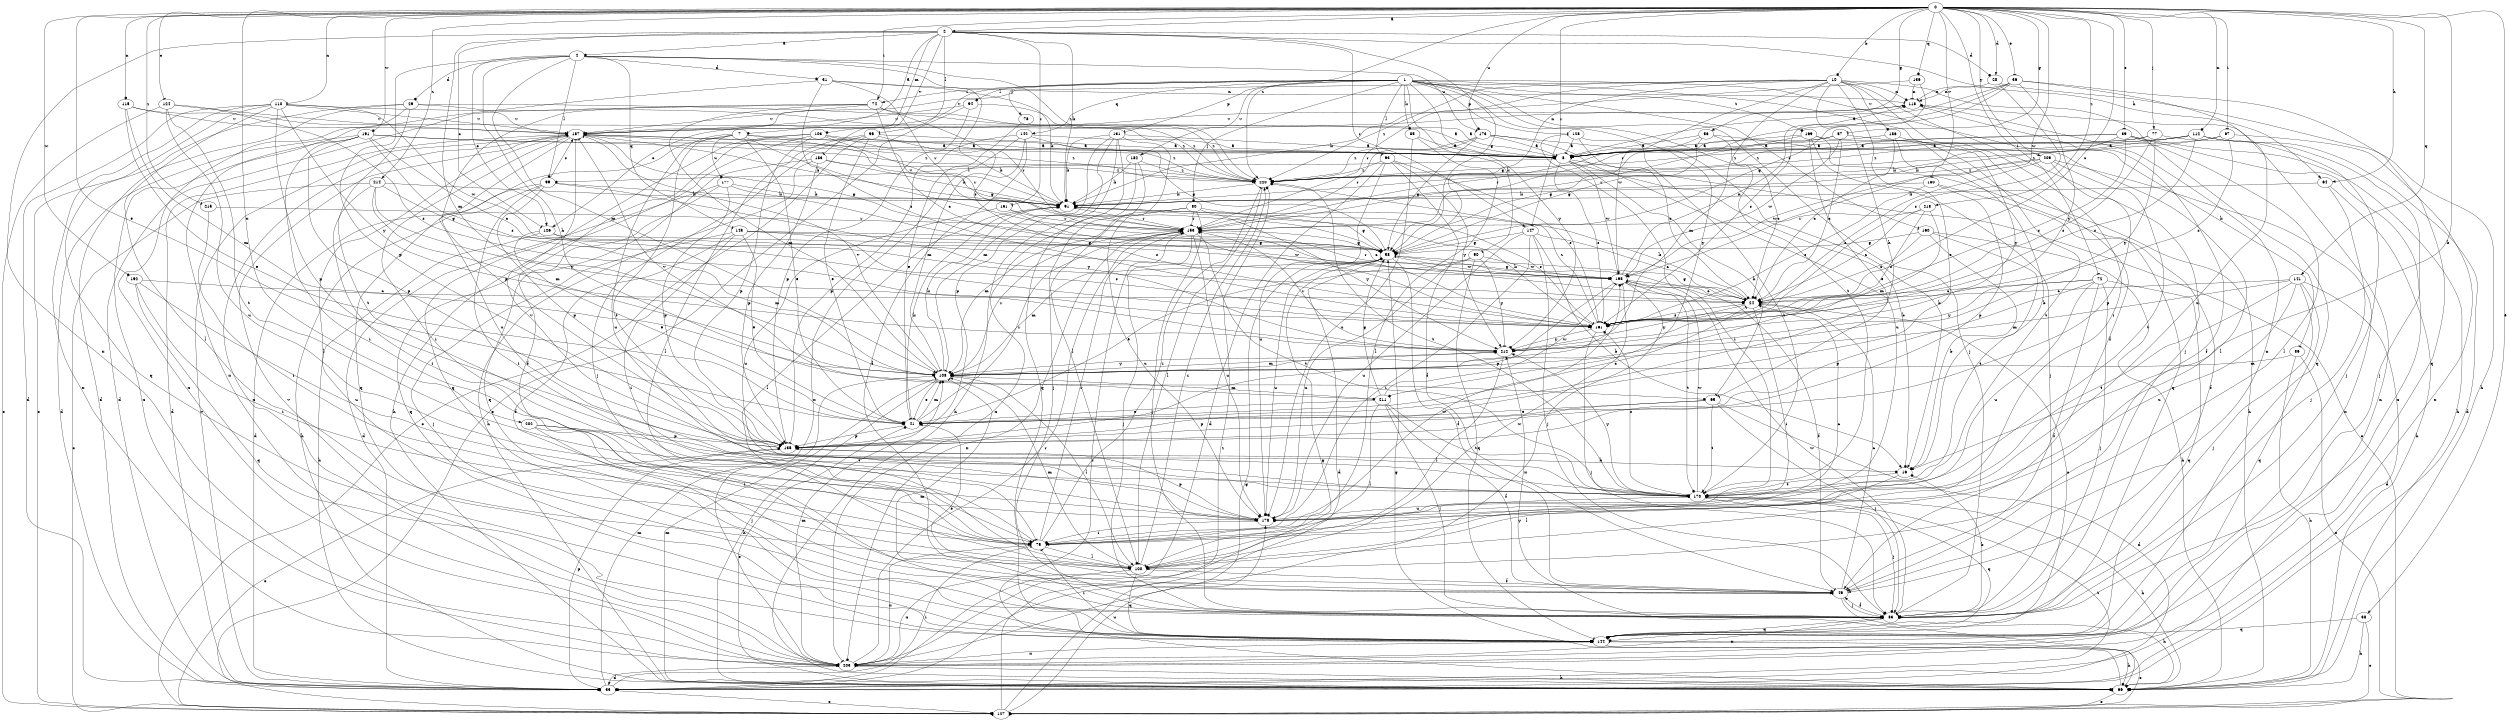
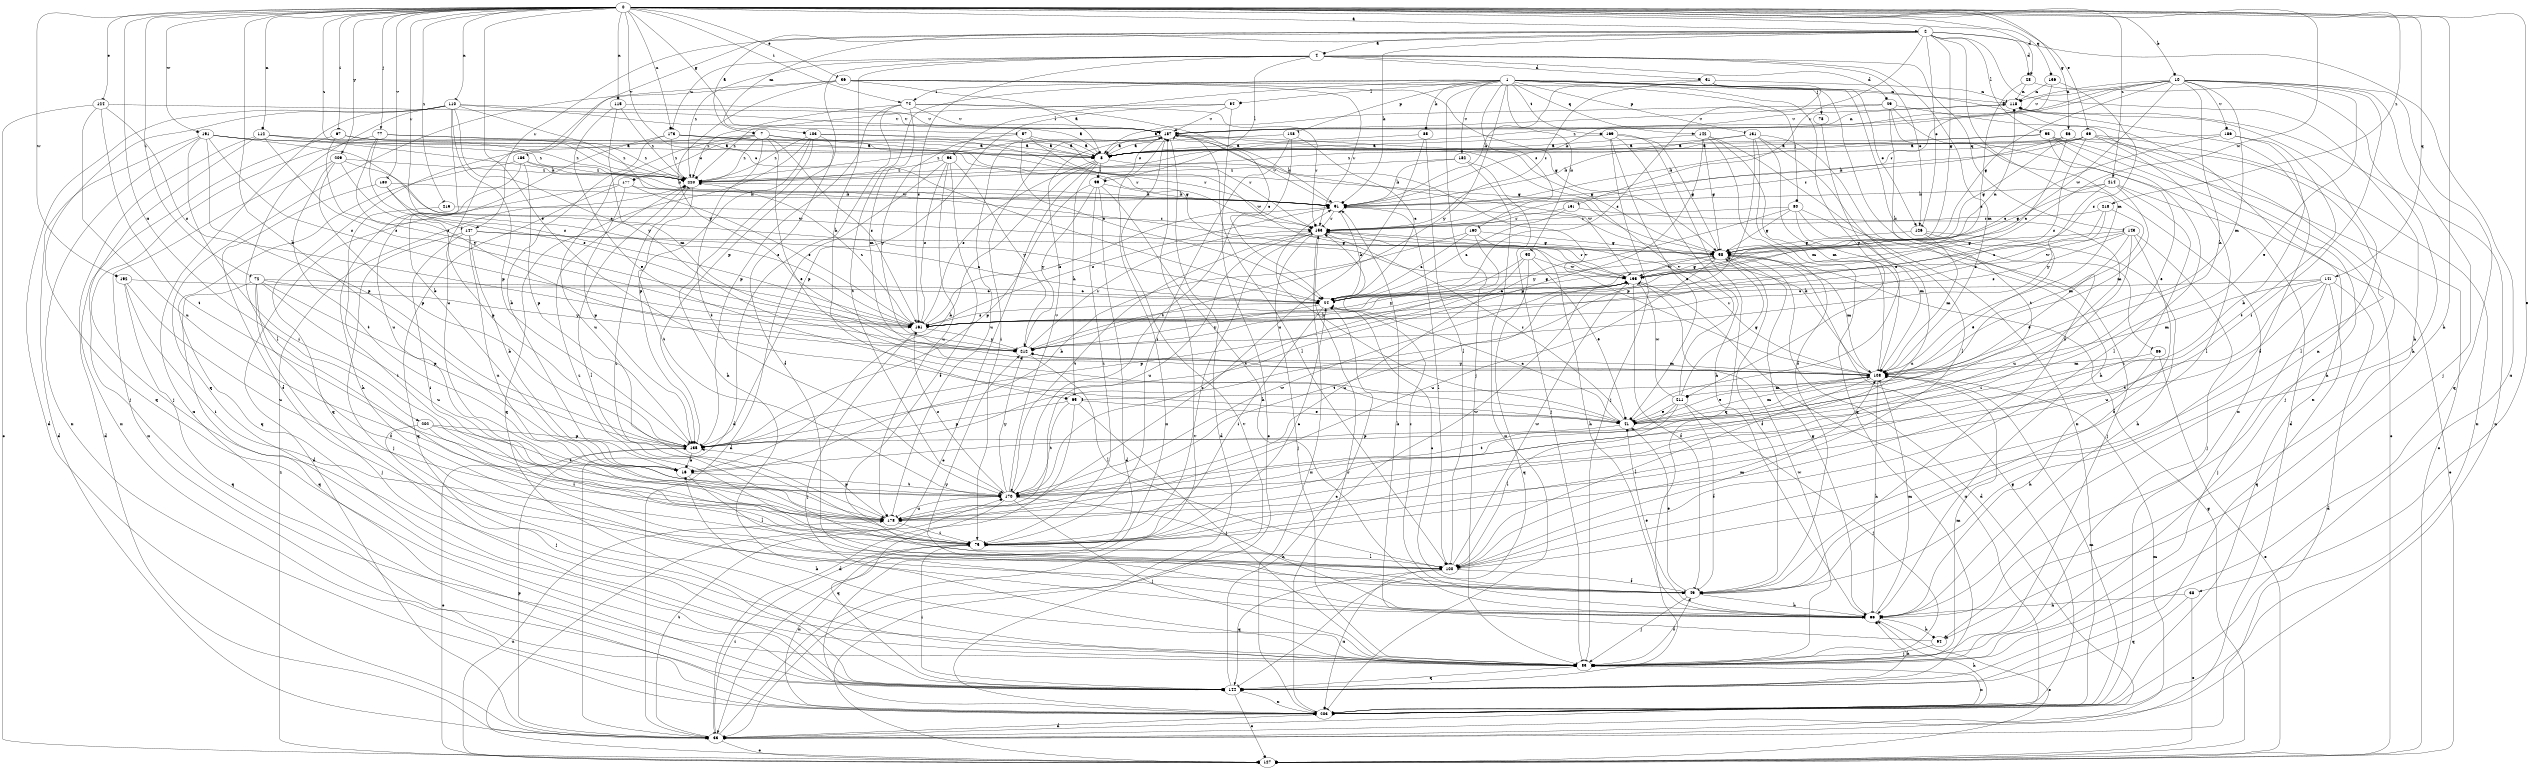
edge "7" -> "220": added, label "z"
edge "110" -> "16": added, label "b"
edge "64" -> "66": reversed
